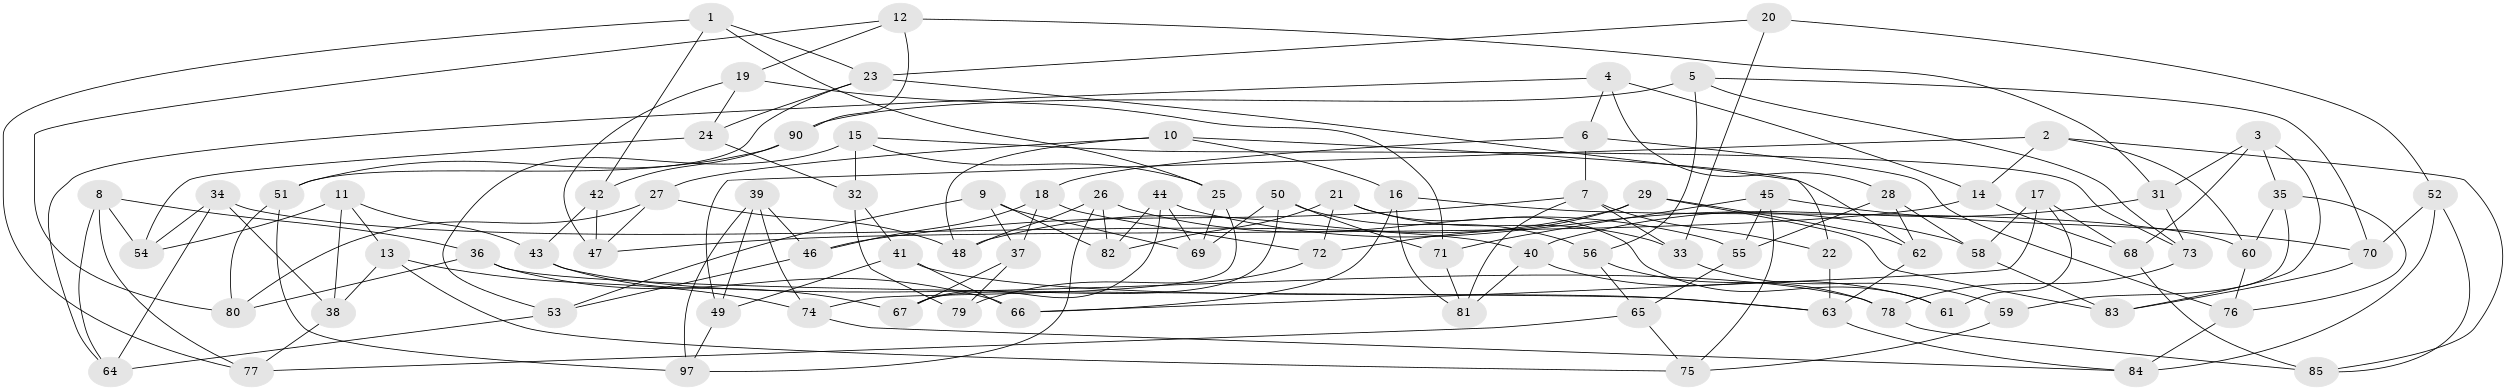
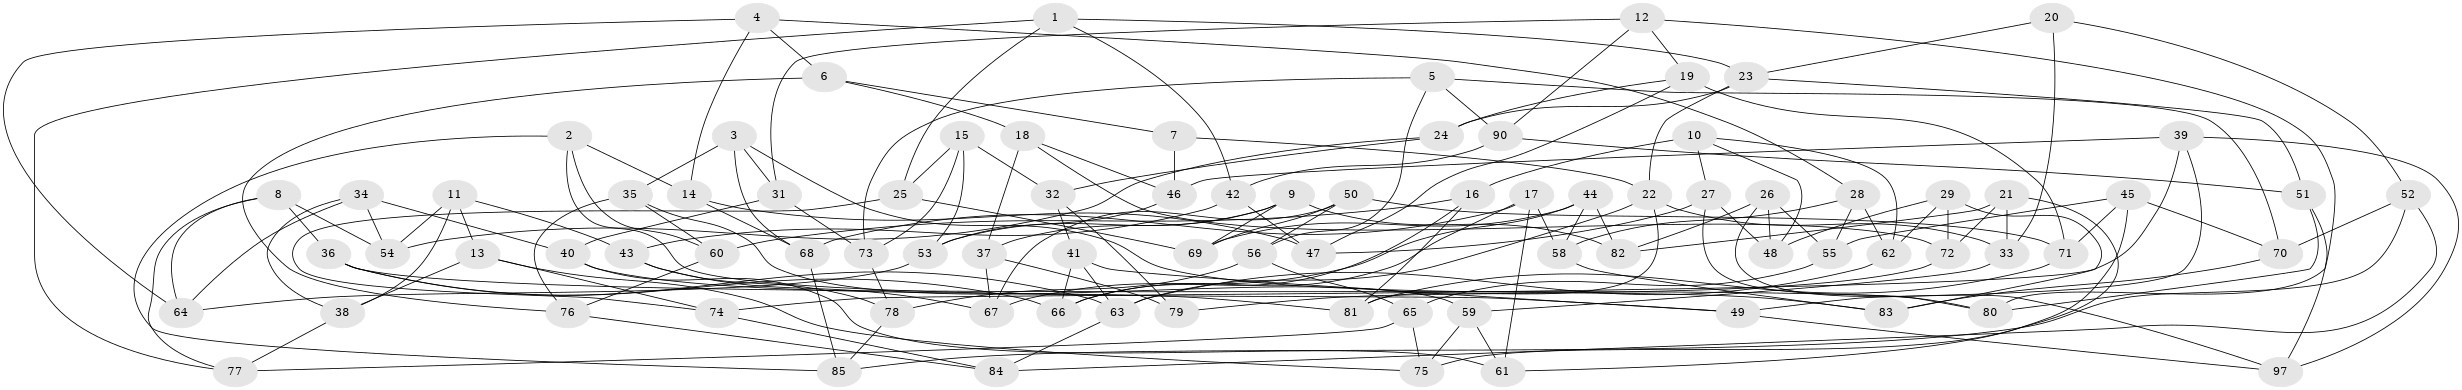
edge "7" -- "33": now "22" -- "33"
edge "7" -- "81": now "22" -- "81"
edge "59" -- "61": added
